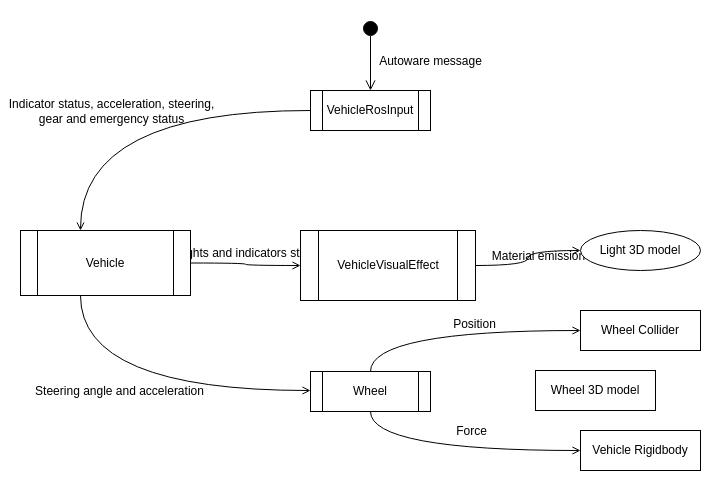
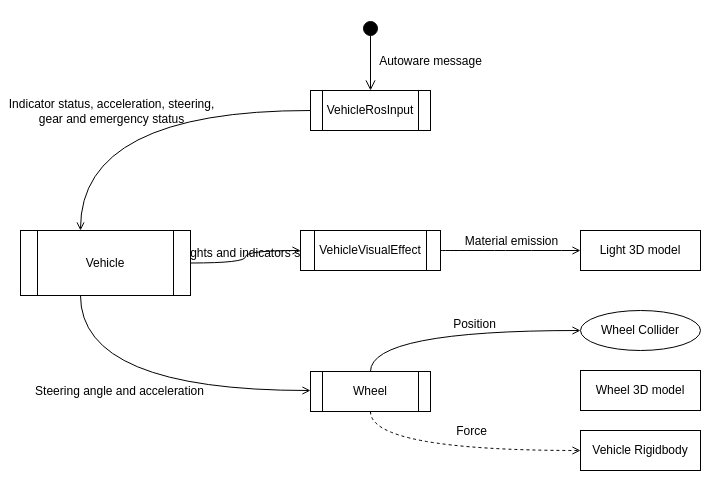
node "Light 3D model": shape ellipse -> rectangle
node "VehicleVisualEffect": size 175x70 -> 140x40
node "Wheel Collider": shape rectangle -> ellipse
node "Wheel 3D model": moved (596, 391) -> (641, 391)
edge "Wheel" -> "Vehicle Rigidbody": style solid -> dashed
